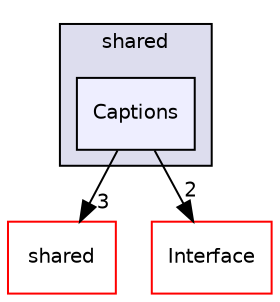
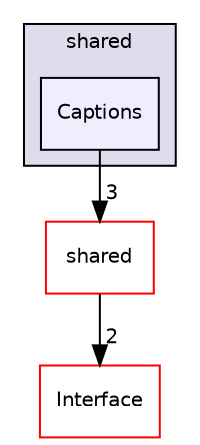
edge "Captions" -> "Interface": now "shared" -> "Interface"
